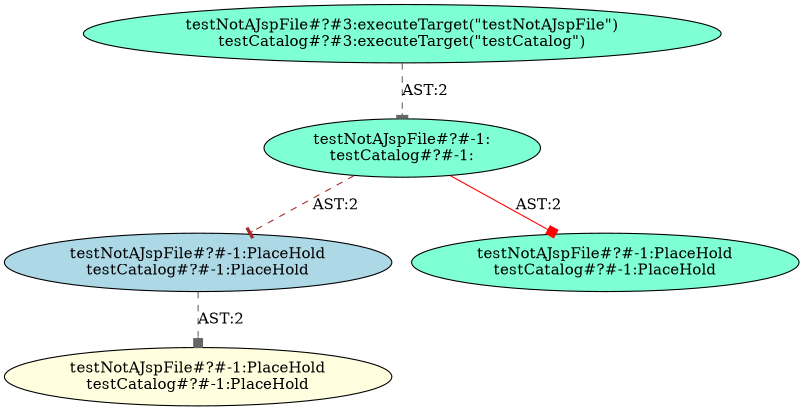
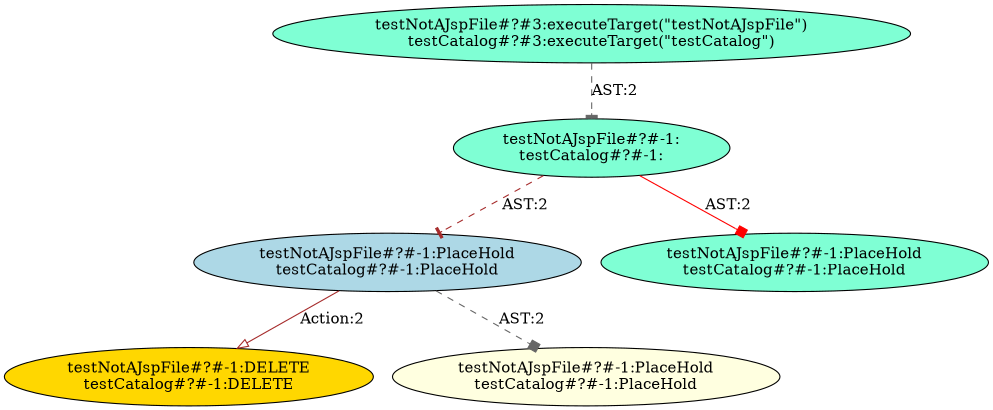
node "testNotAJspFile#?#-1:DELETE testCatalog#?#-1:DELETE": added
